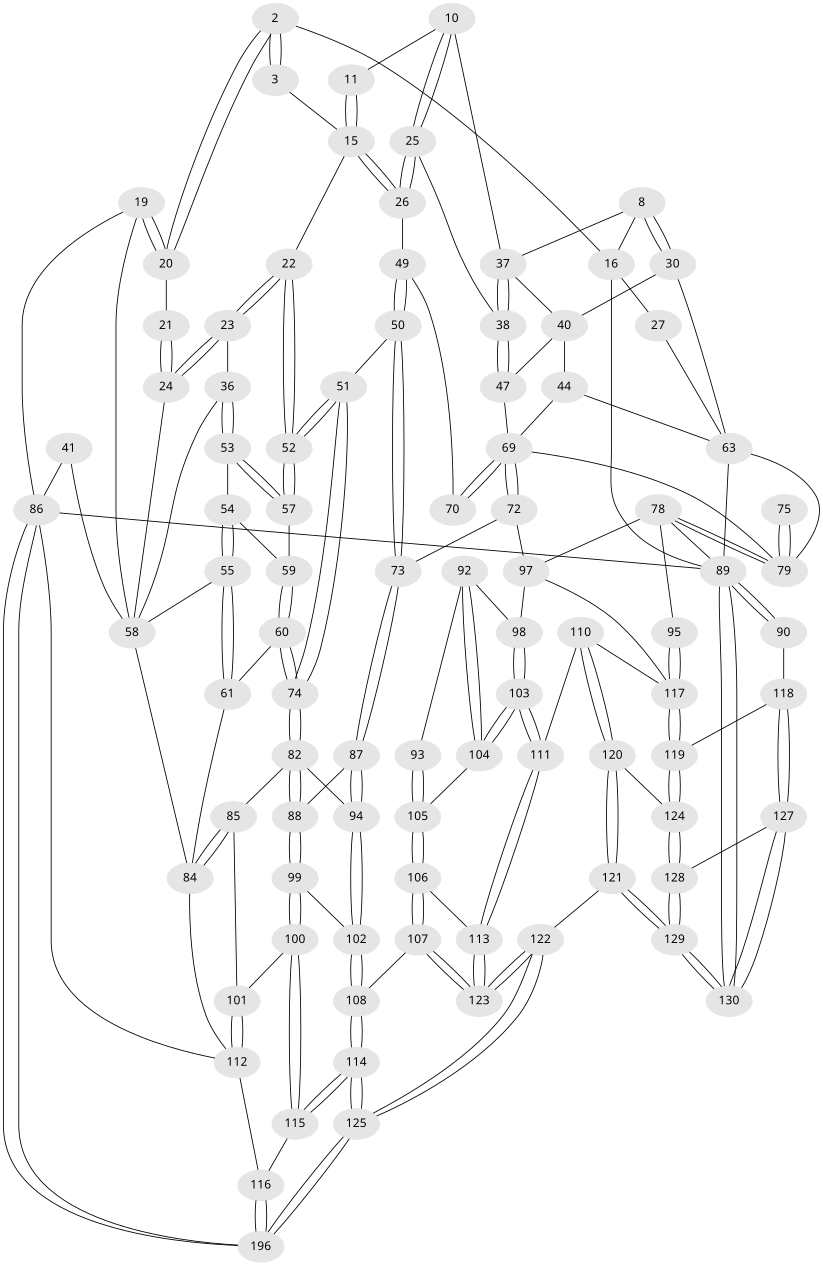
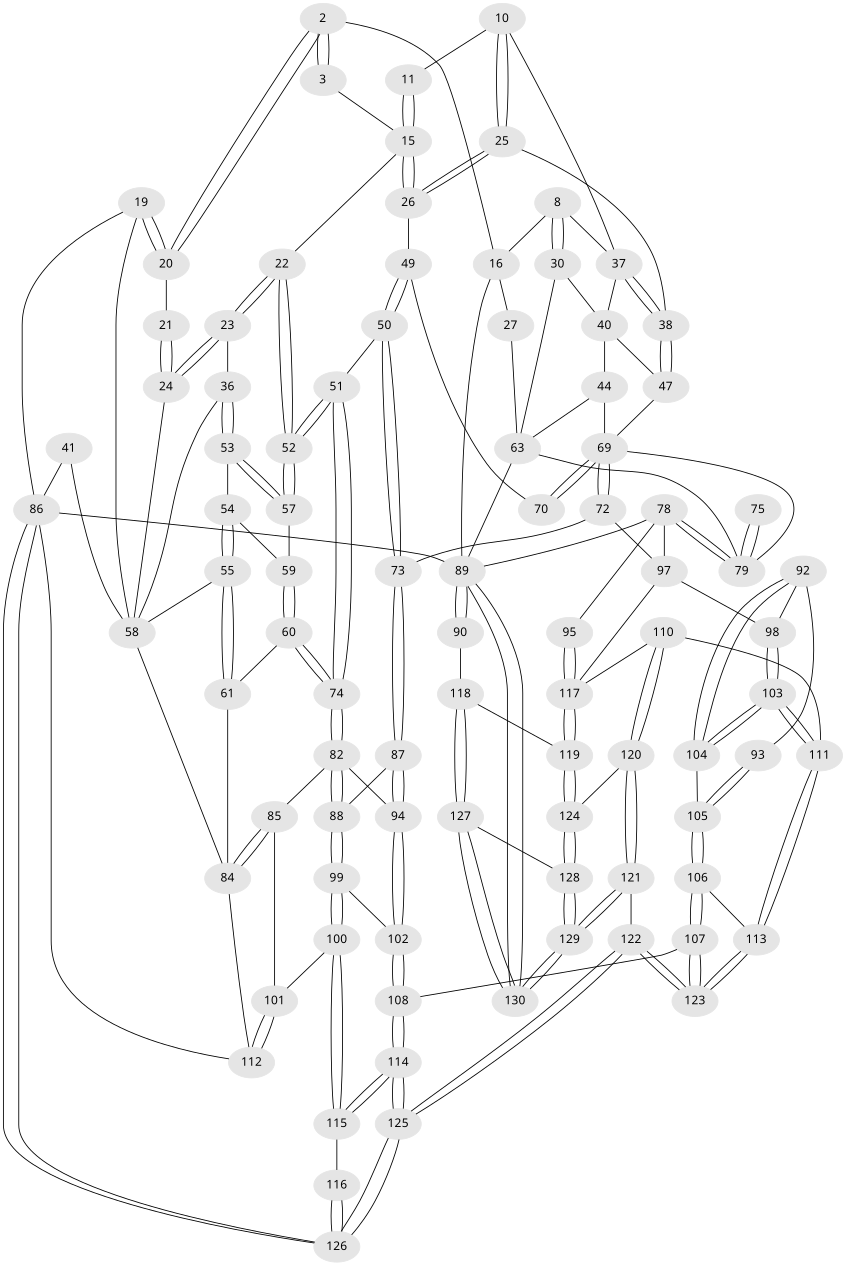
edge "112" -- "116": removed
node "196": label "196" -> "126"
